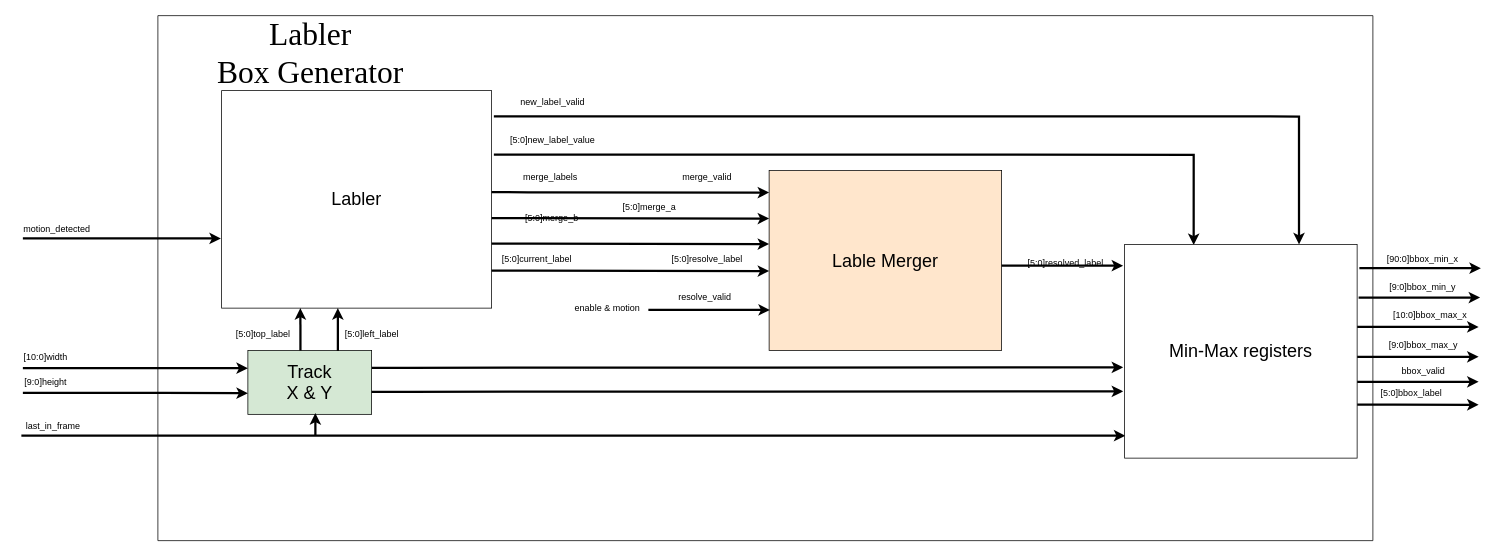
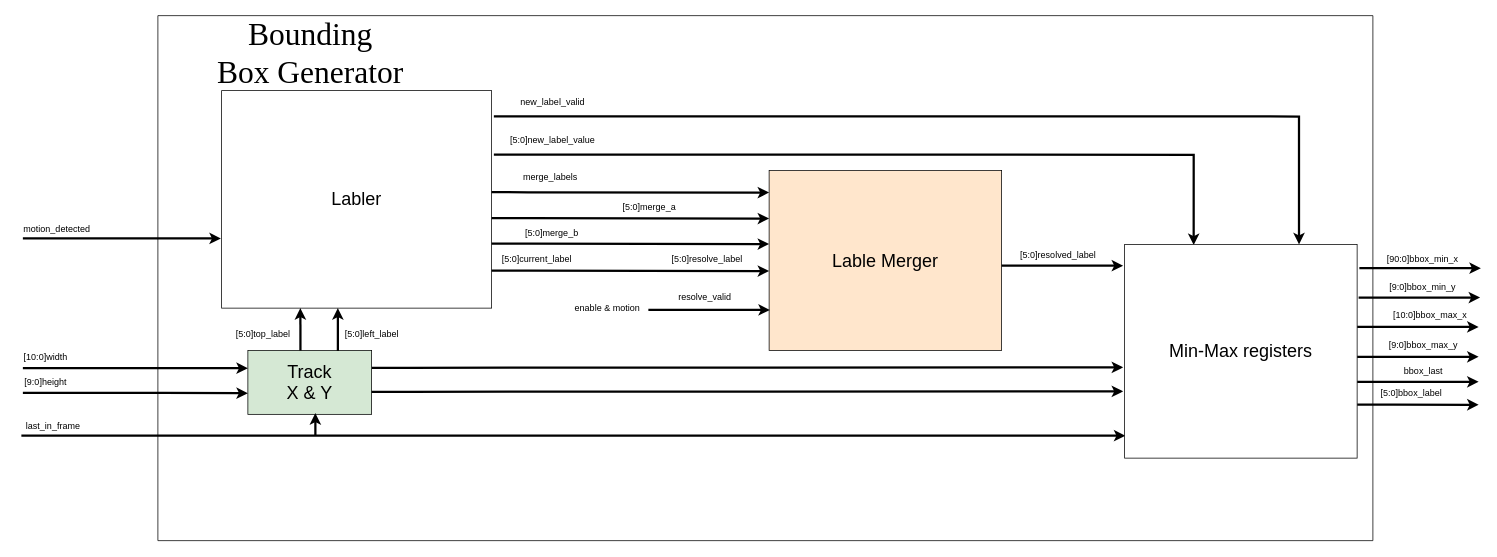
node "Labler Box Generator": label "Labler Box Generator" -> "Bounding Box Generator"
node "merge_valid": removed
node "[5:0]merge_b": moved (551, 218) -> (551, 233)
node "[5:0]resolved_label": moved (1065, 263) -> (1058, 255)
node "bbox_valid": label "bbox_valid" -> "bbox_last"
